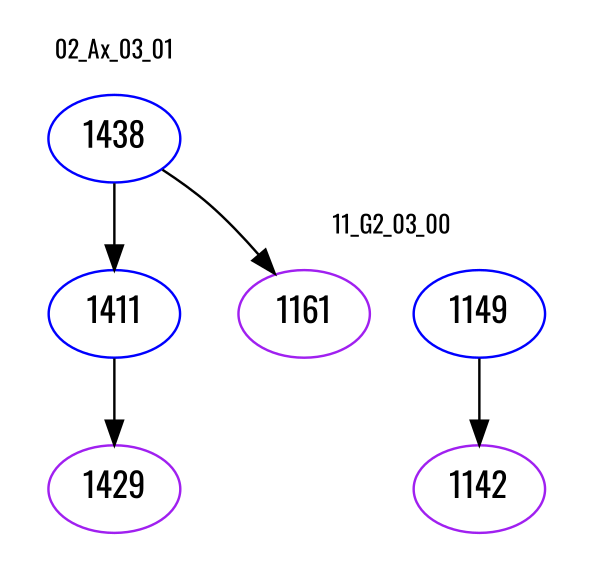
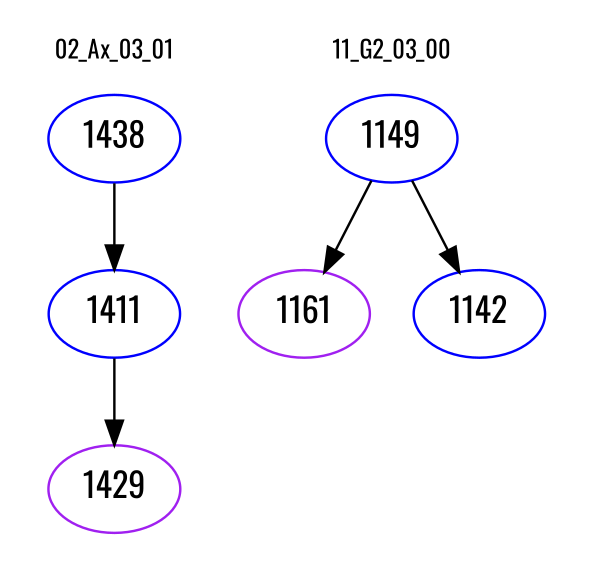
edge "1438" -> "1161": now "1149" -> "1161"
node "1142": color purple -> blue
